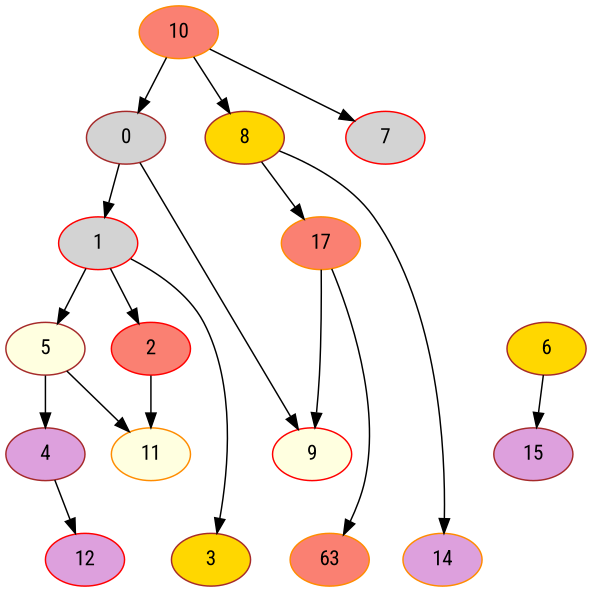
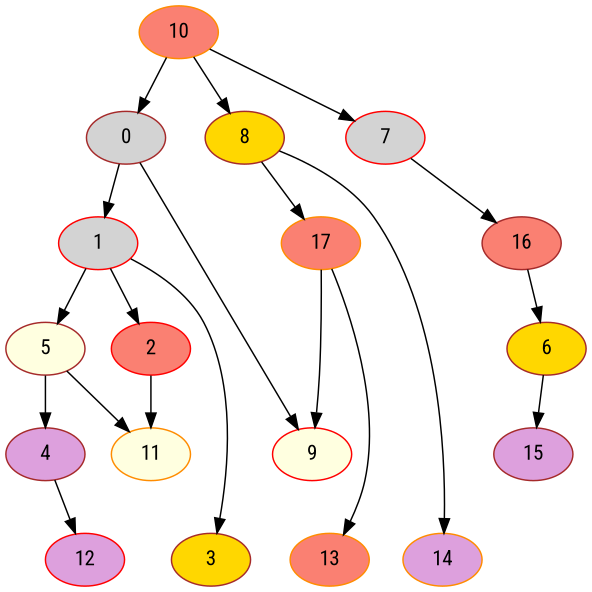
node "16": added
node "63": label "63" -> "13"
